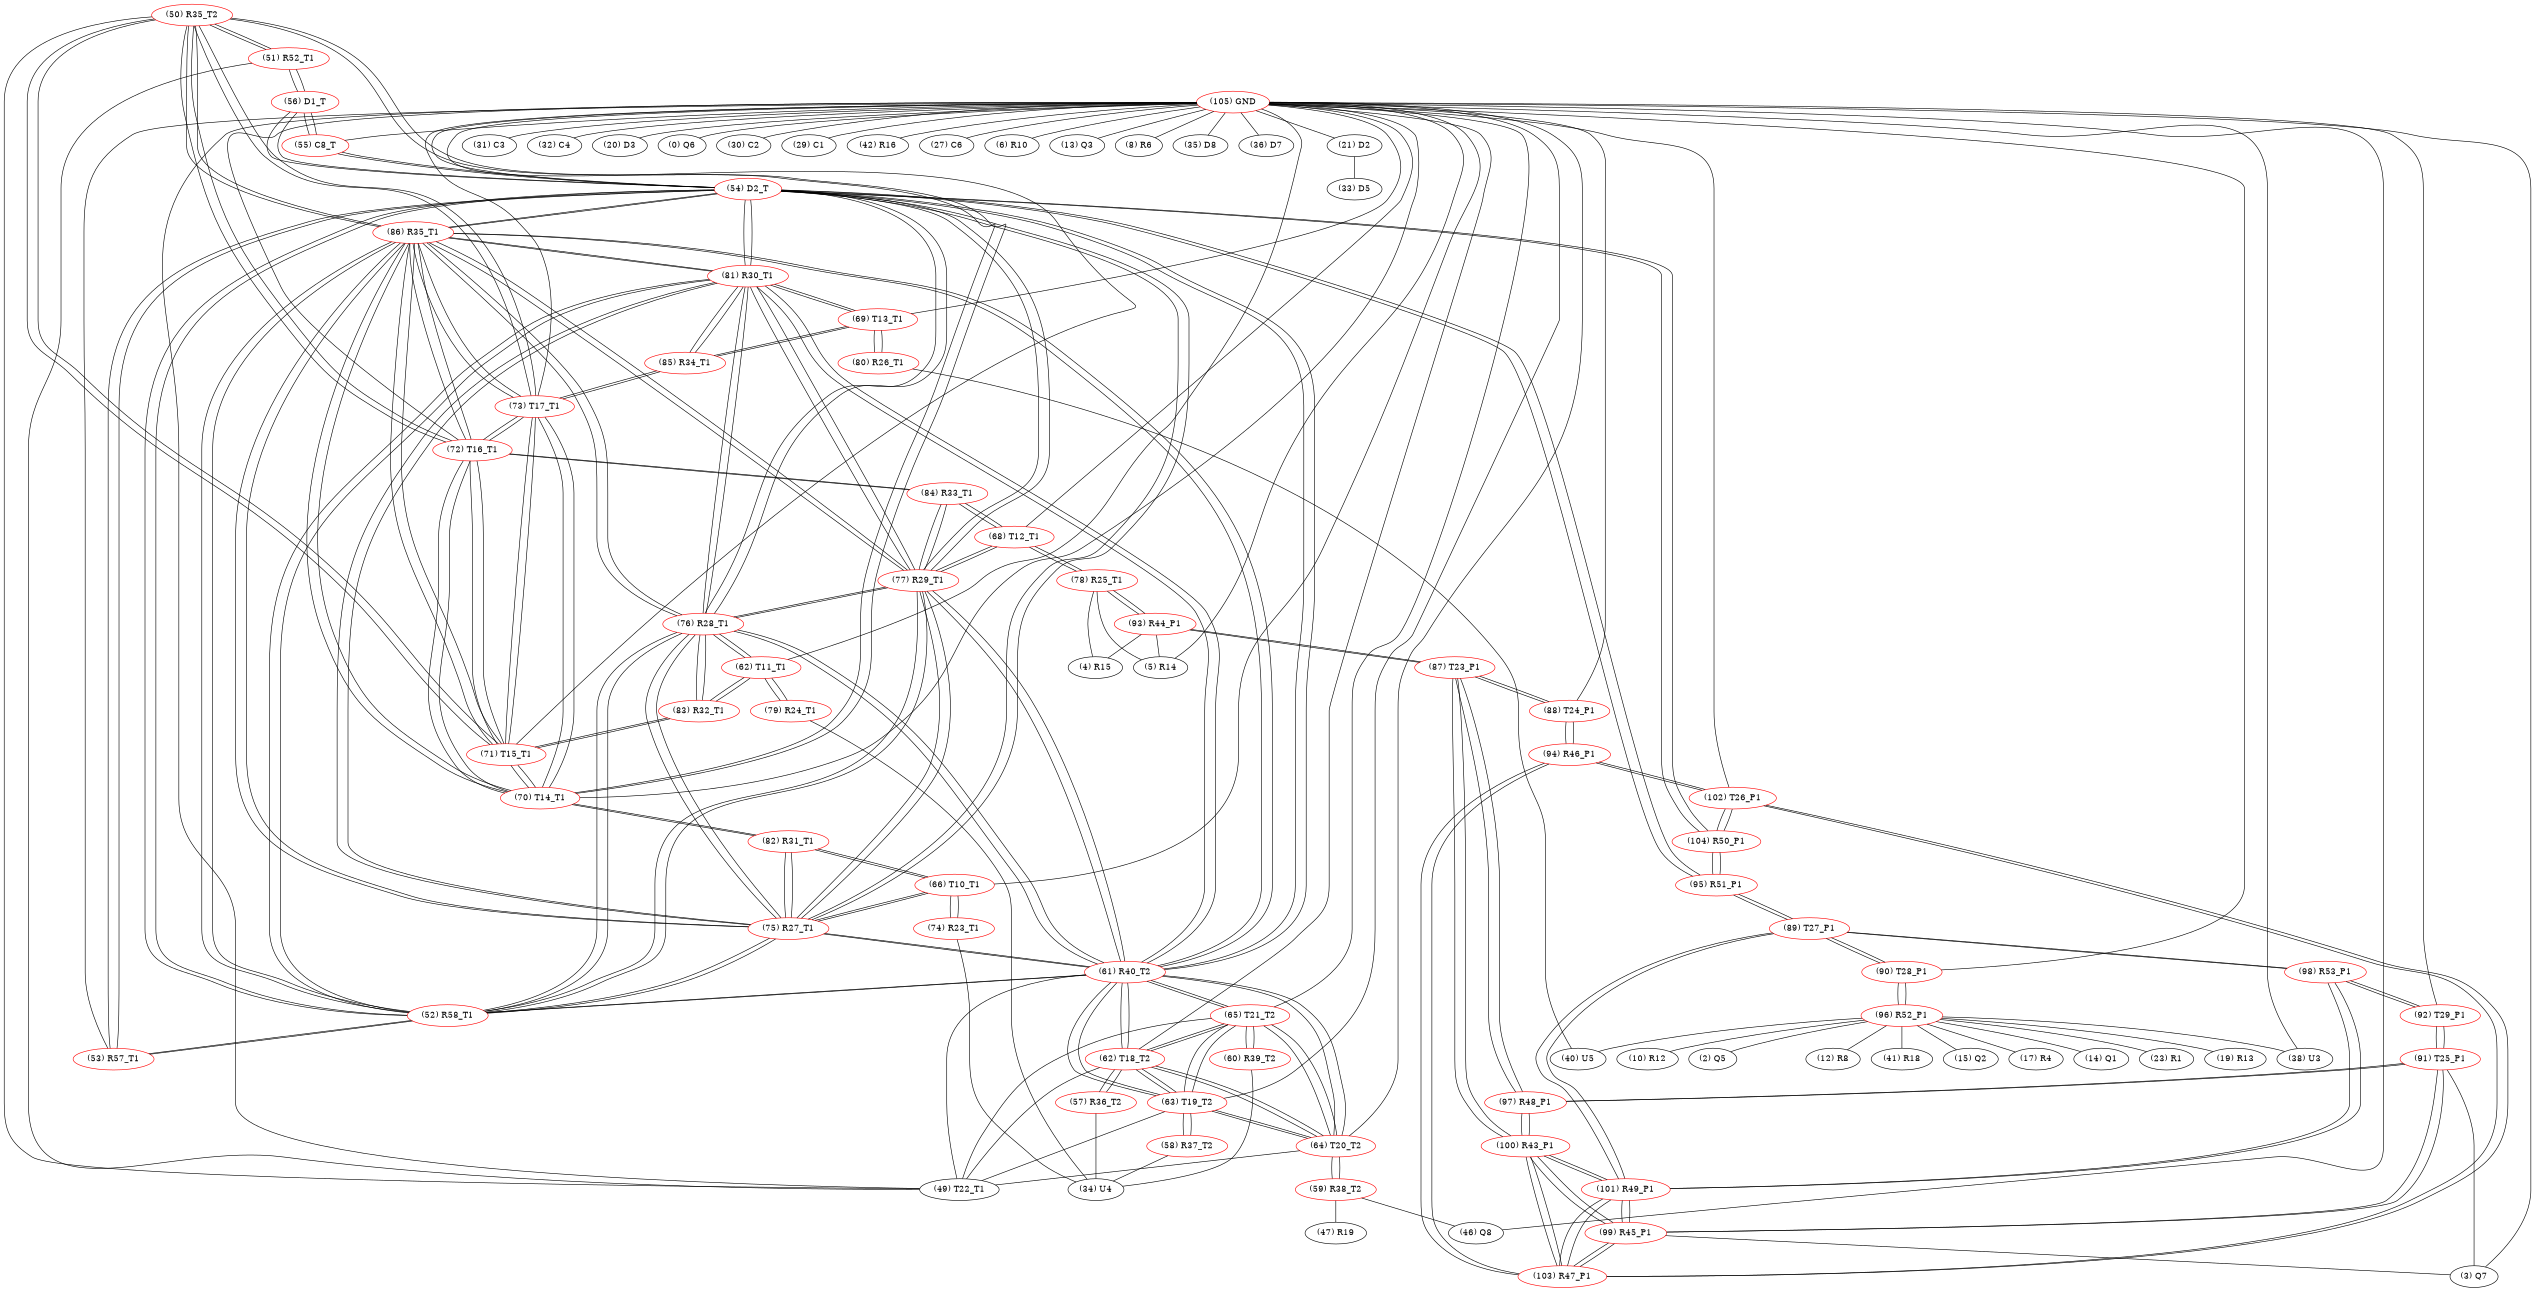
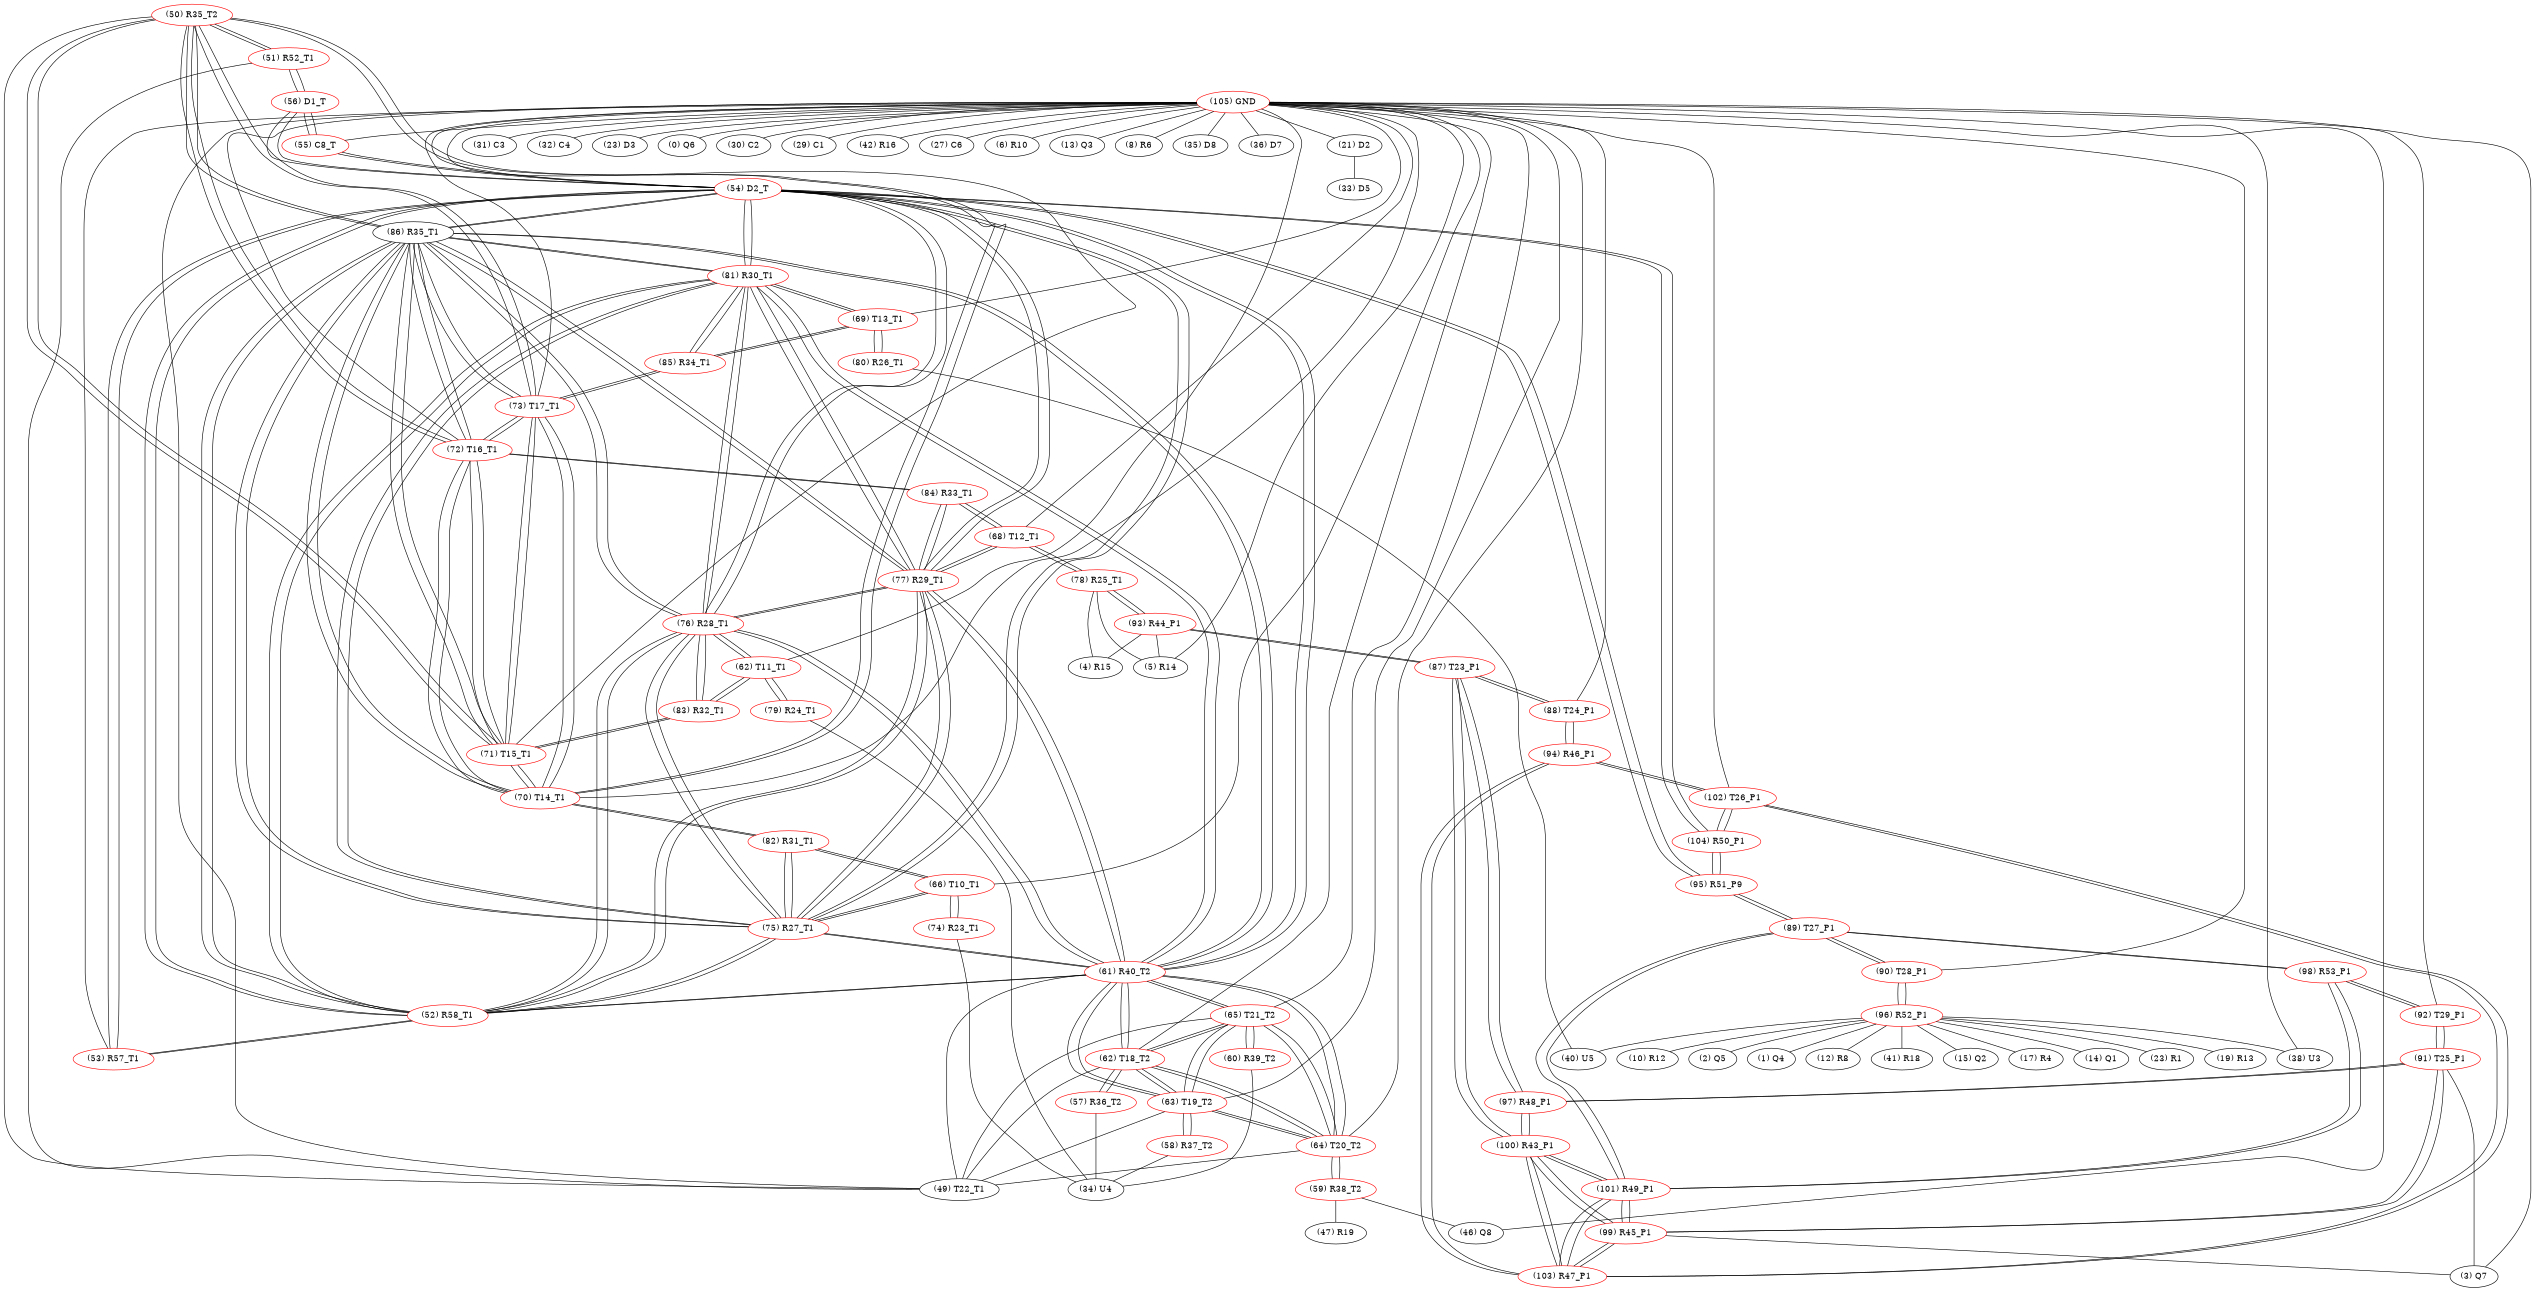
node "(20) D3": label "(20) D3" -> "(23) D3"
node "(86) R35_T1": color red -> black
node "(95) R51_P1": label "(95) R51_P1" -> "(95) R51_P9"
node "(1) Q4": added
